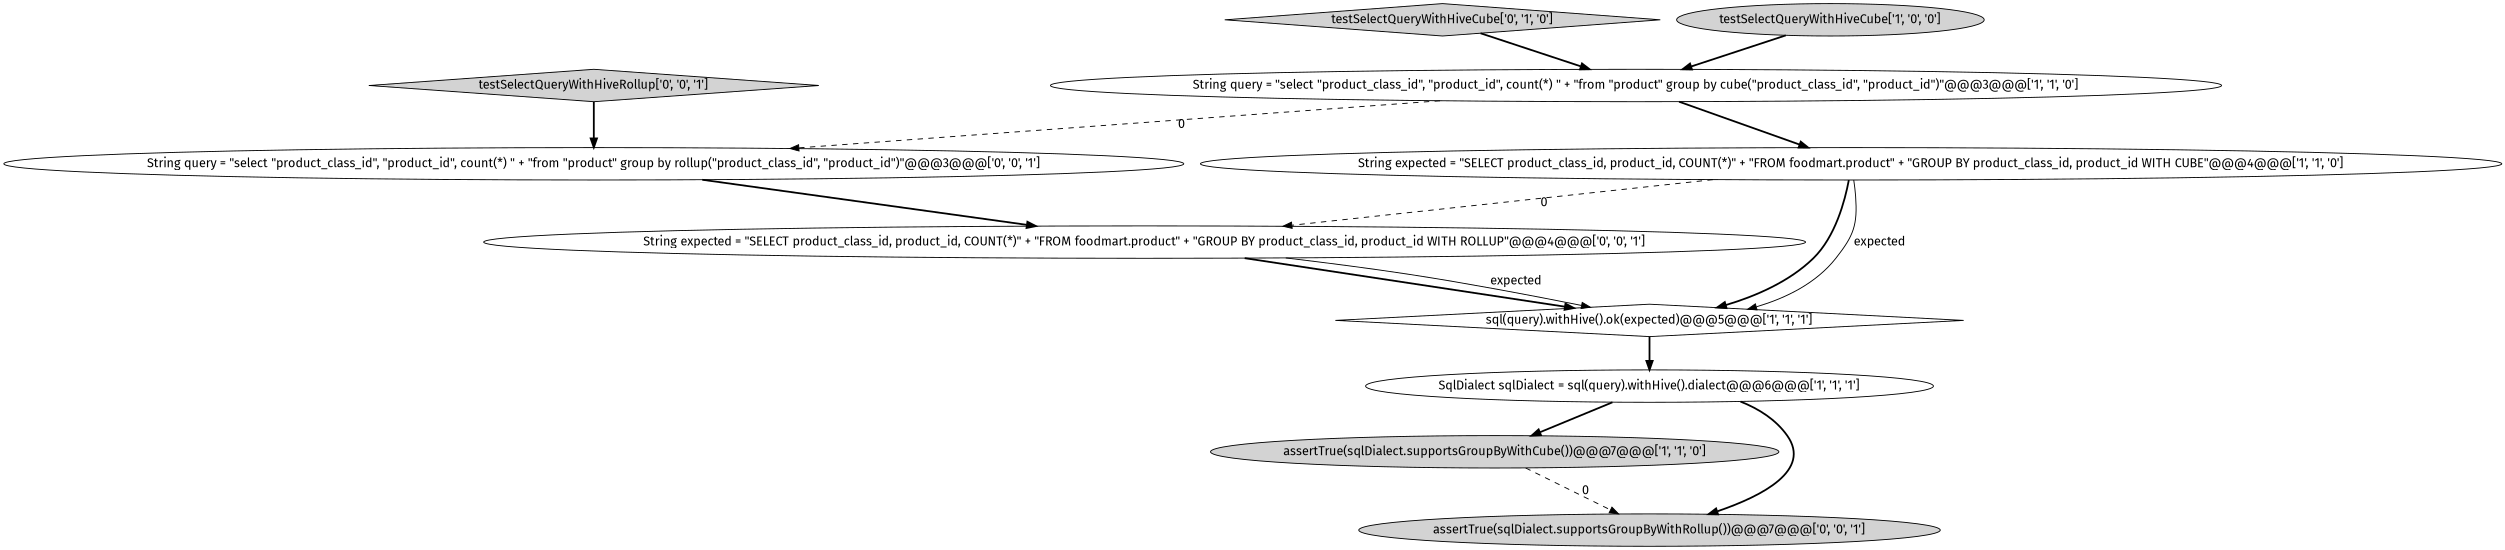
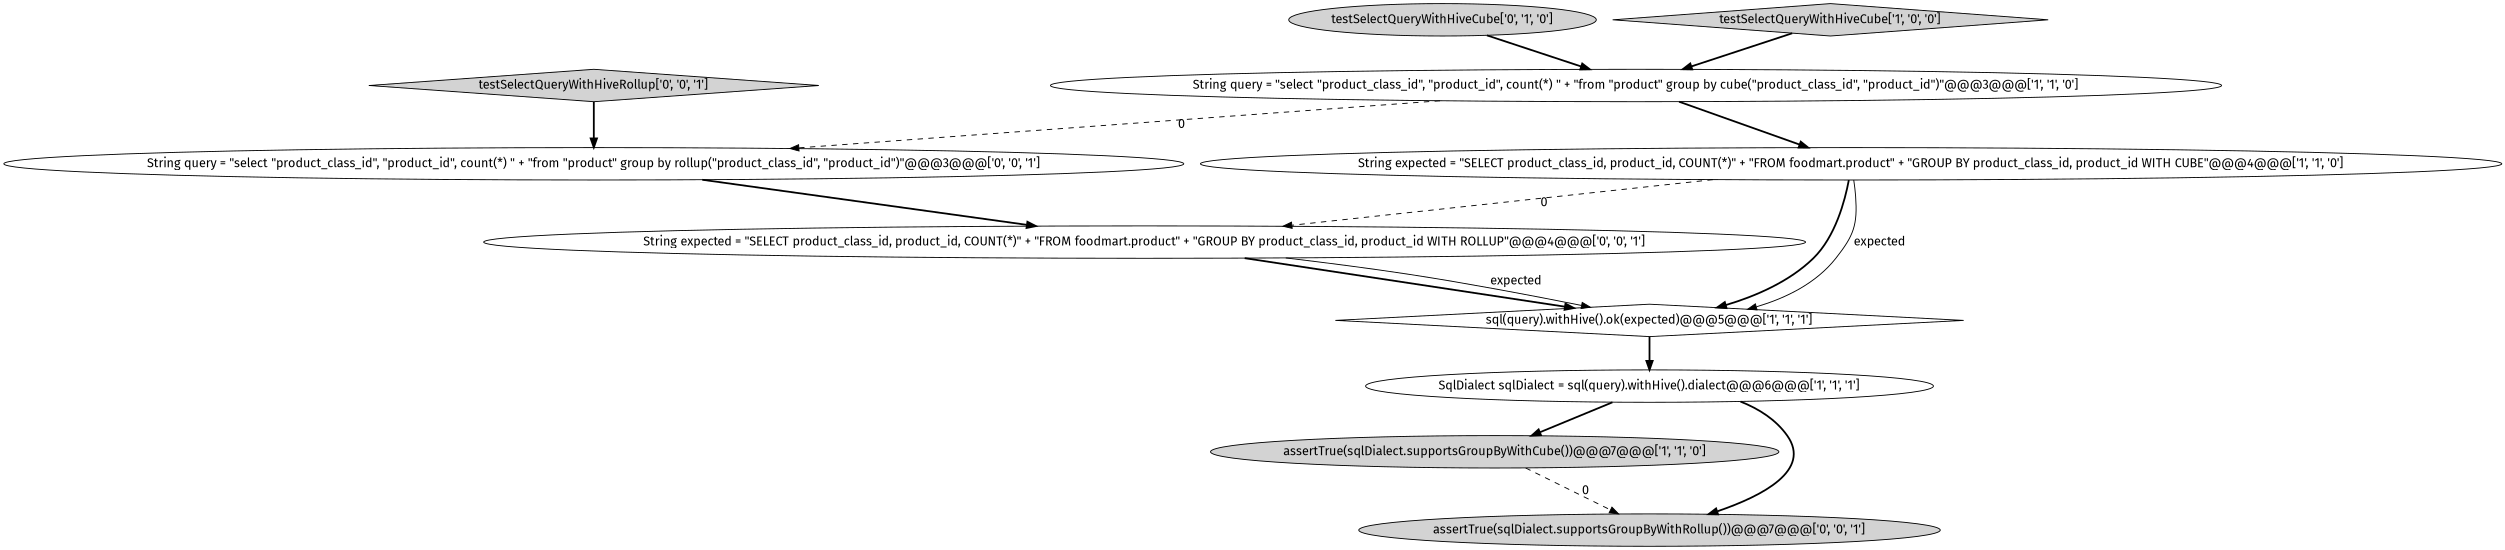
node "testSelectQueryWithHiveCube['0', '1', '0']": shape diamond -> ellipse
node "testSelectQueryWithHiveCube['1', '0', '0']": shape ellipse -> diamond
